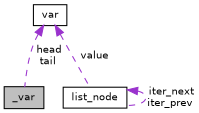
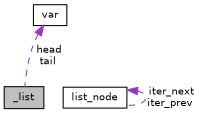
edge "list_node" -> "var": removed, label "value"
node "_var": label "_var" -> "_list"
